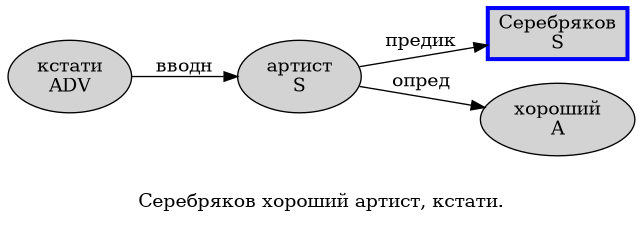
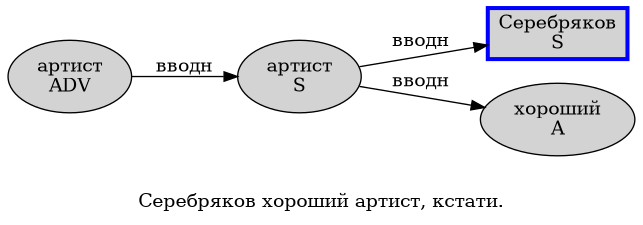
edge "артист S" -> "Серебряков S": label "предик" -> "вводн"
node "кстати ADV": label "кстати ADV" -> "артист ADV"
edge "артист S" -> "хороший A": label "опред" -> "вводн"
